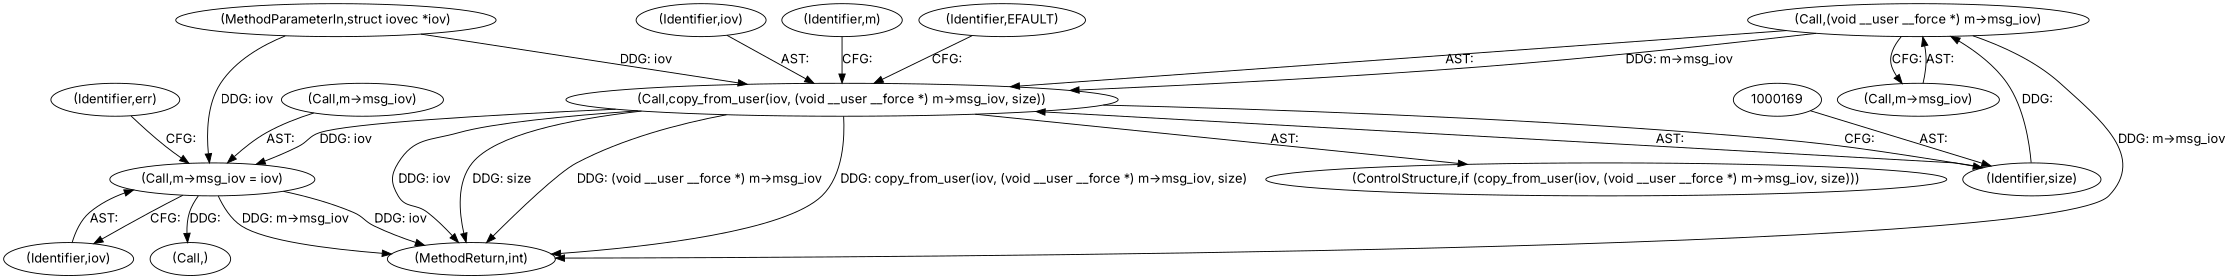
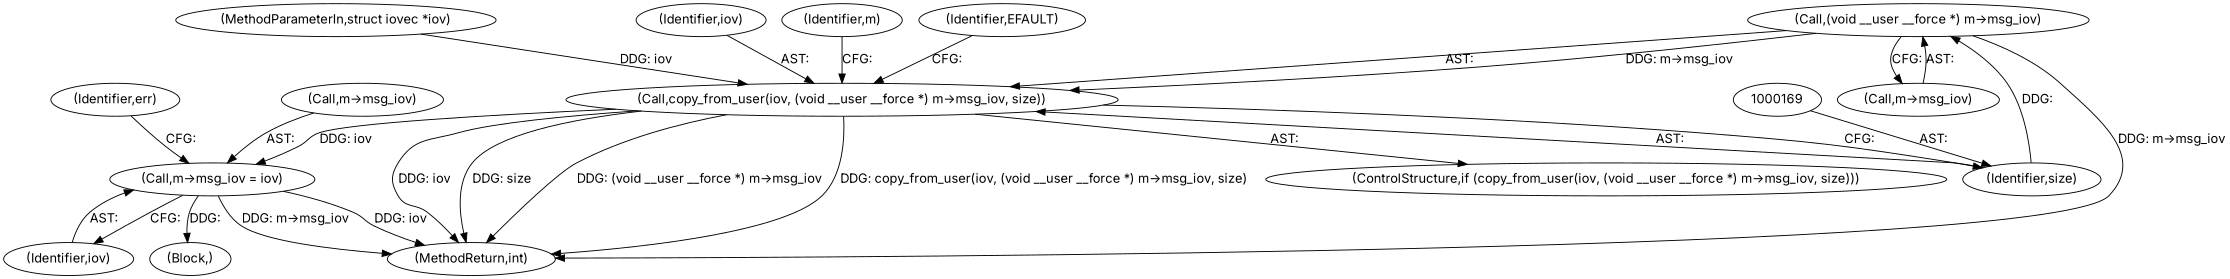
edge "(MethodParameterIn,struct iovec *iov)" -> "(Call,m->msg_iov = iov)": removed, label "DDG: iov"
node "(Call,)": label "(Call,)" -> "(Block,)"
